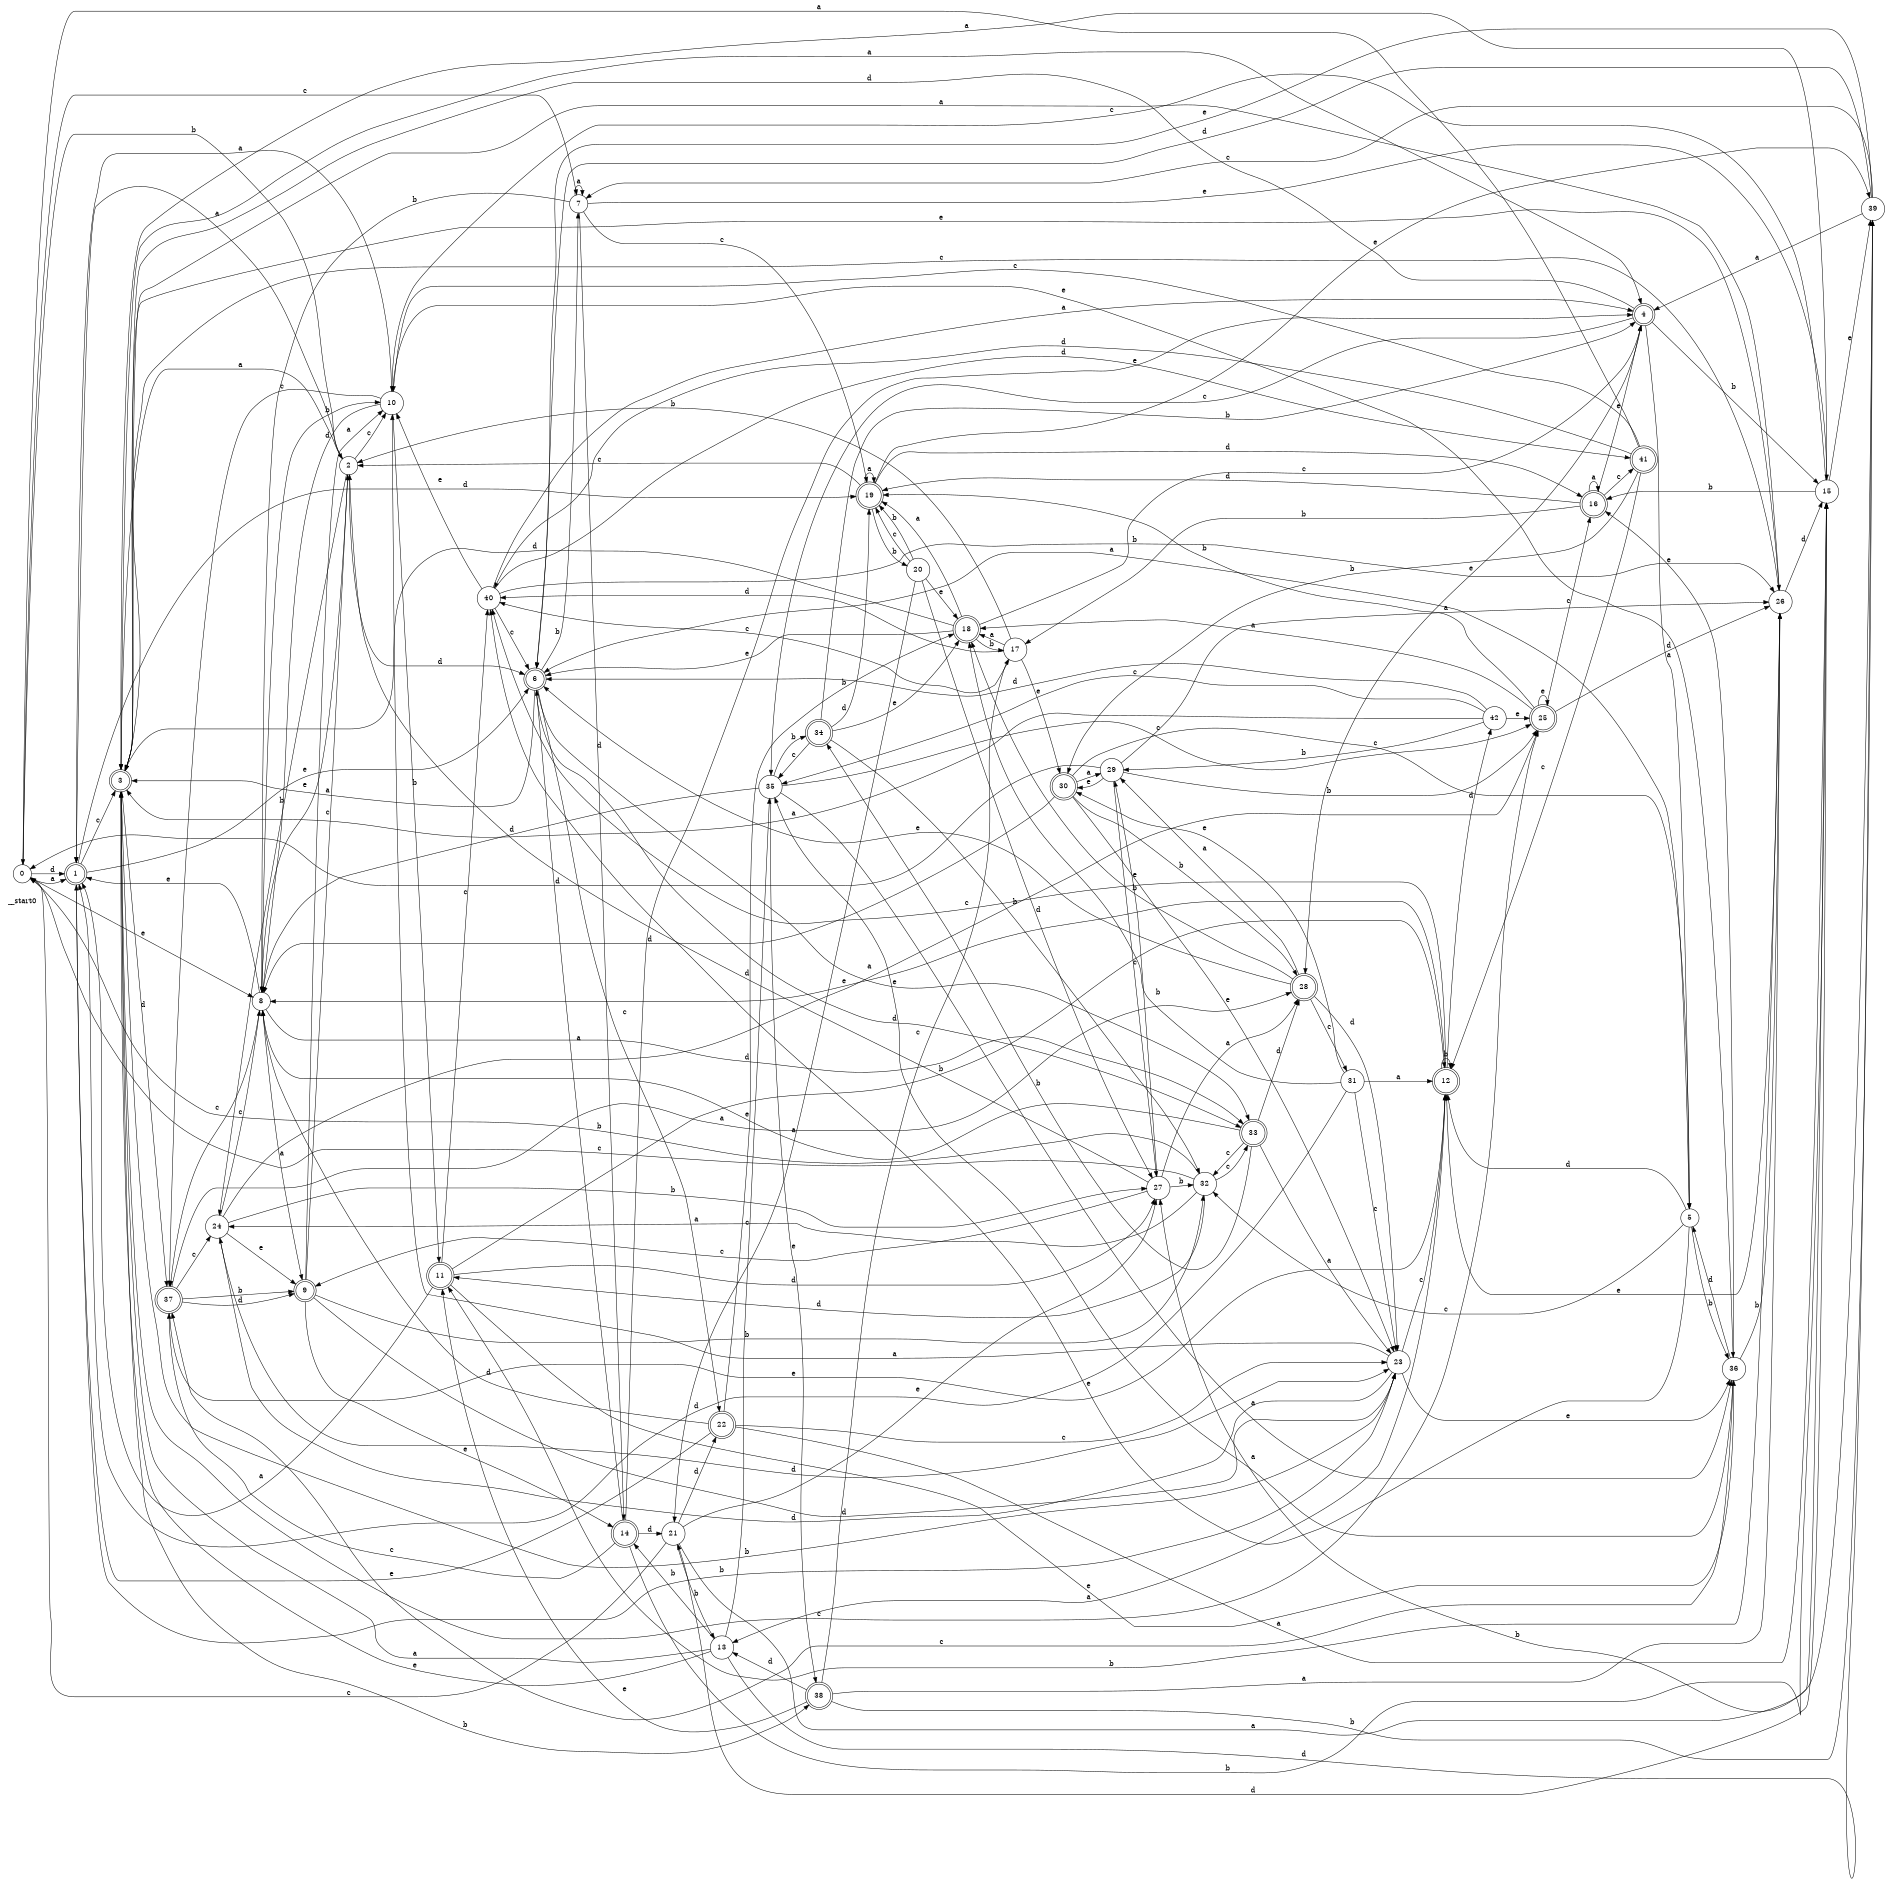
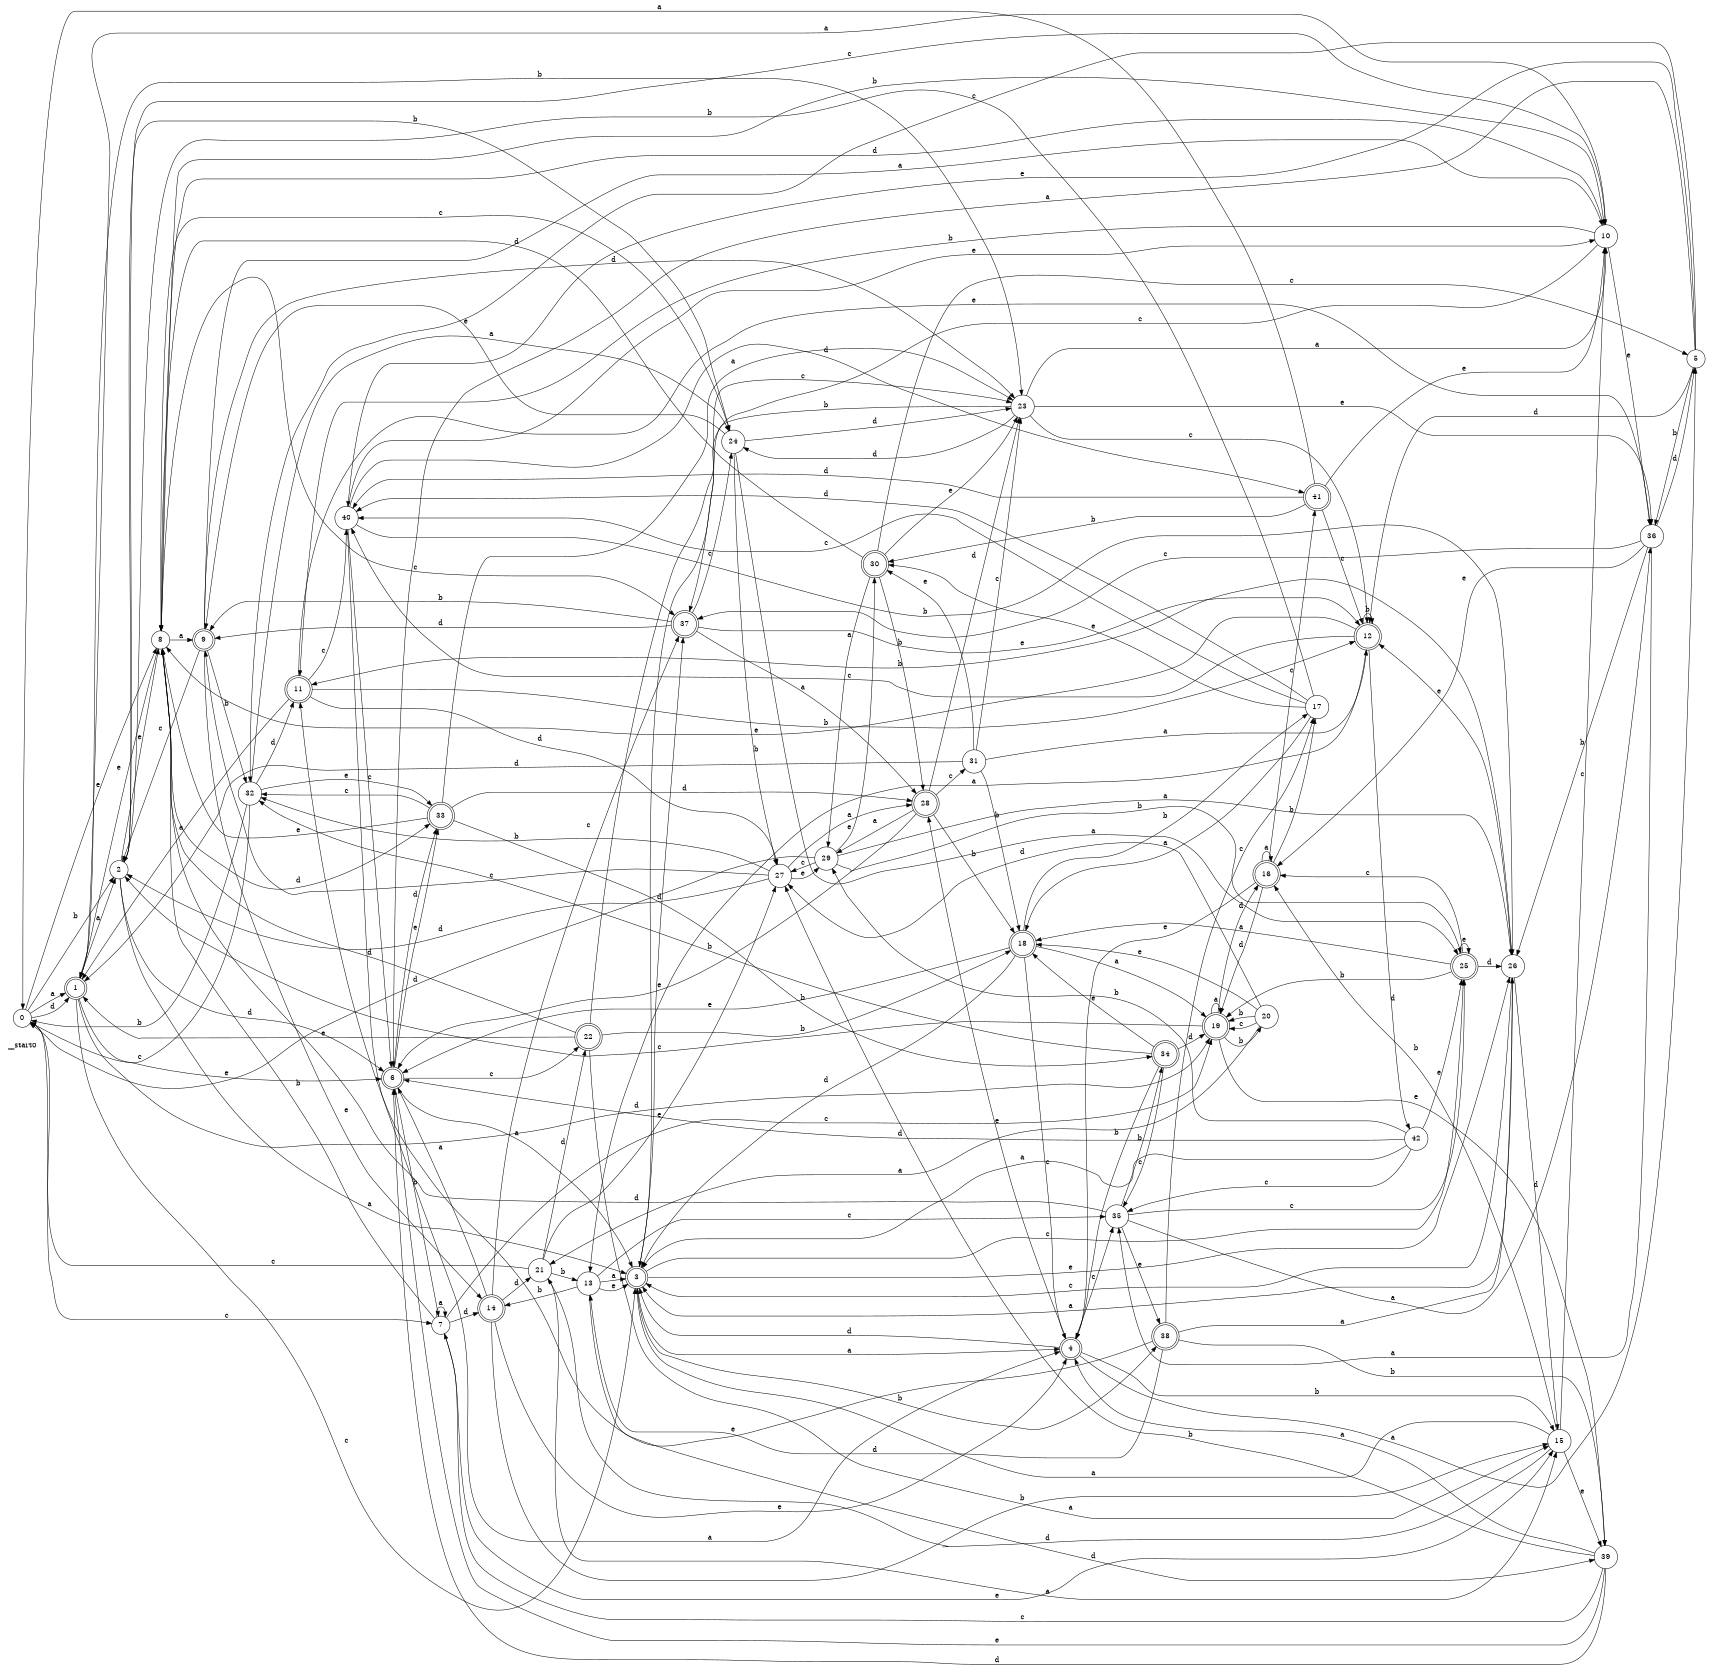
edge "2" -> "1": reversed
edge "41" -> "10": label "c" -> "e"
edge "32" -> "33": label "c" -> "e"
